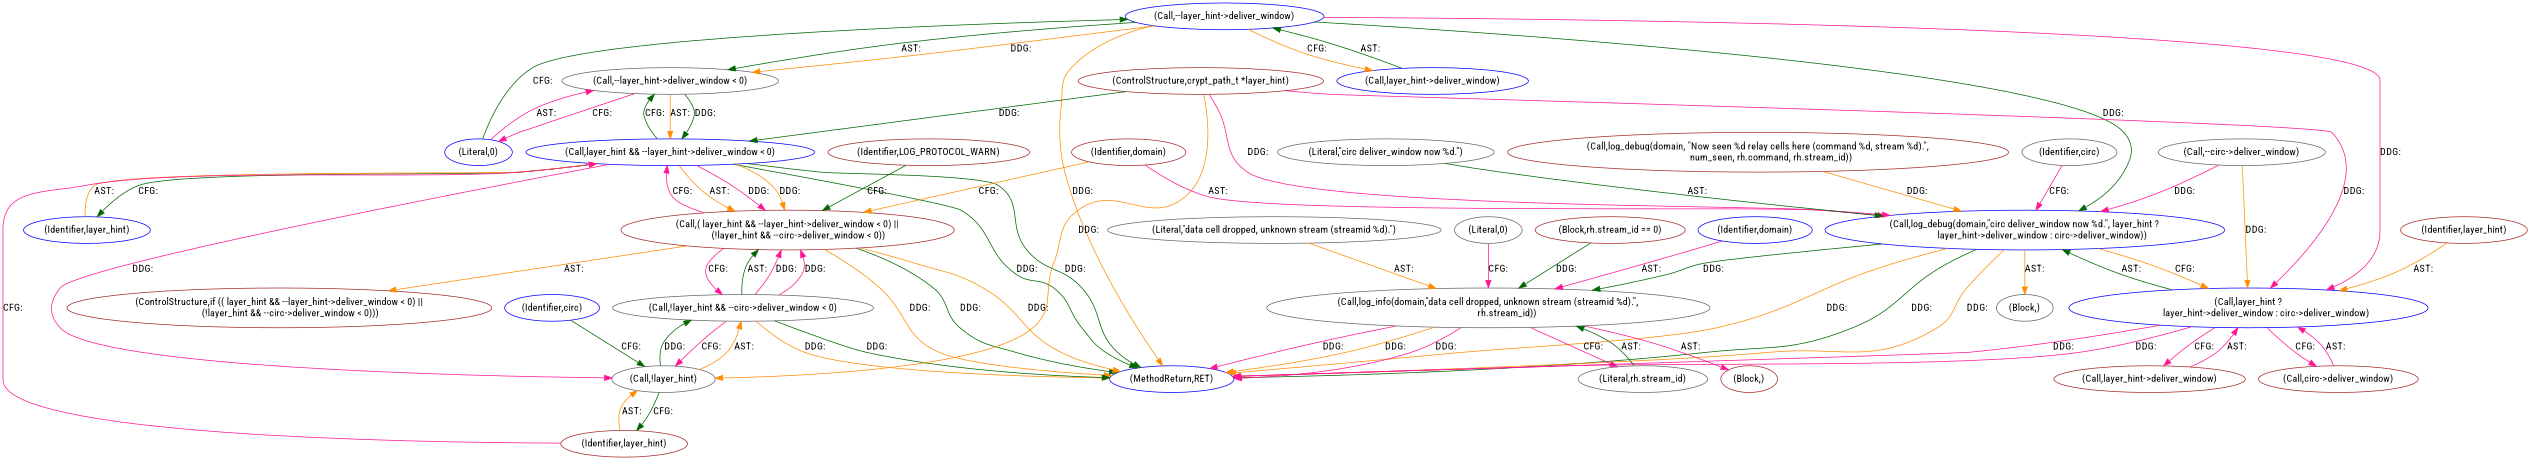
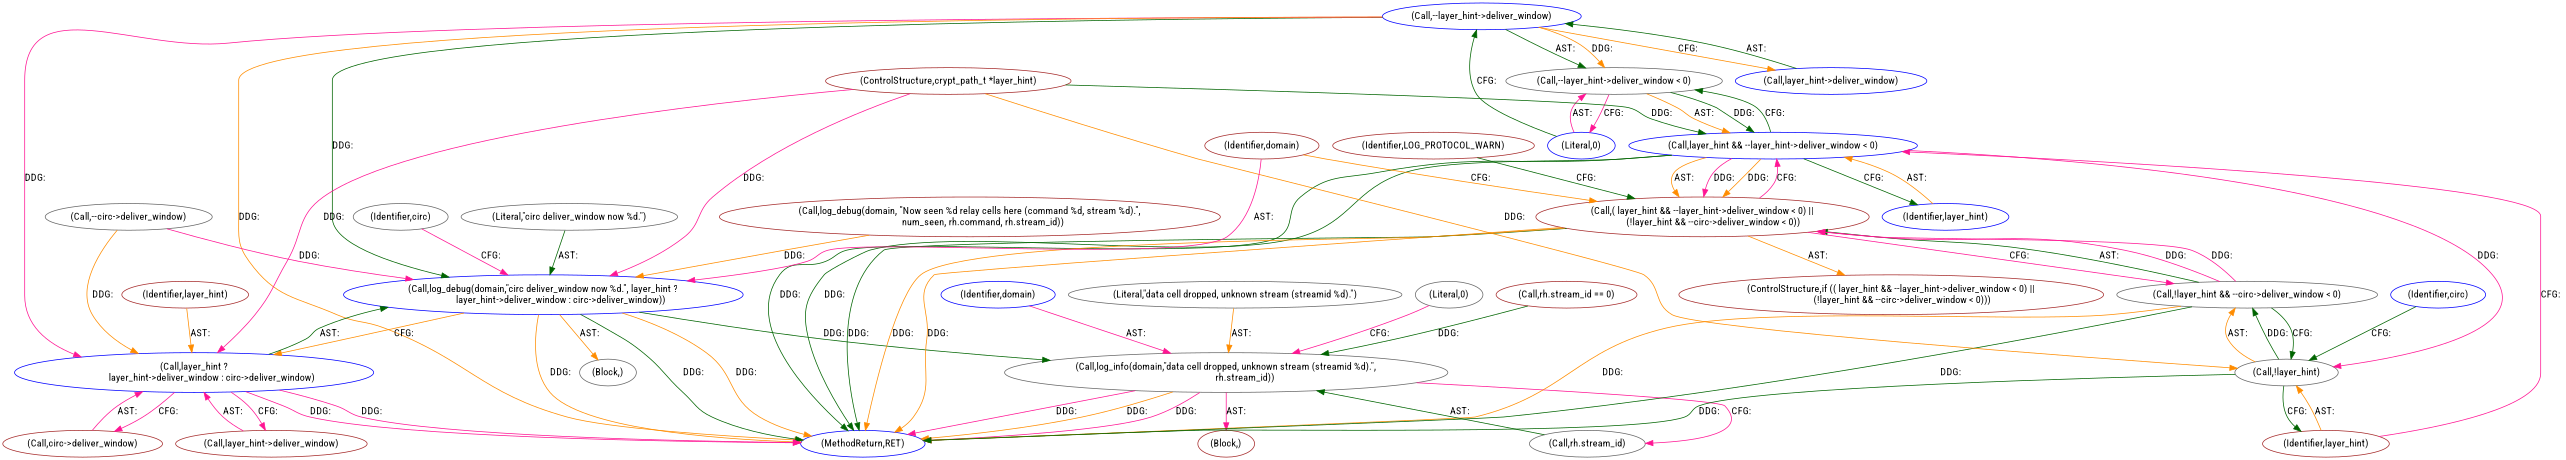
node "(Block,rh.stream_id == 0)": label "(Block,rh.stream_id == 0)" -> "(Call,rh.stream_id == 0)"
edge "(Call,!layer_hint && --circ->deliver_window < 0)" -> "(Call,!layer_hint)": color deeppink -> darkgreen
node "(Literal,rh.stream_id)": label "(Literal,rh.stream_id)" -> "(Call,rh.stream_id)"
edge "(Call,!layer_hint)" -> "(MethodReturn,RET)": added, label "DDG:"
